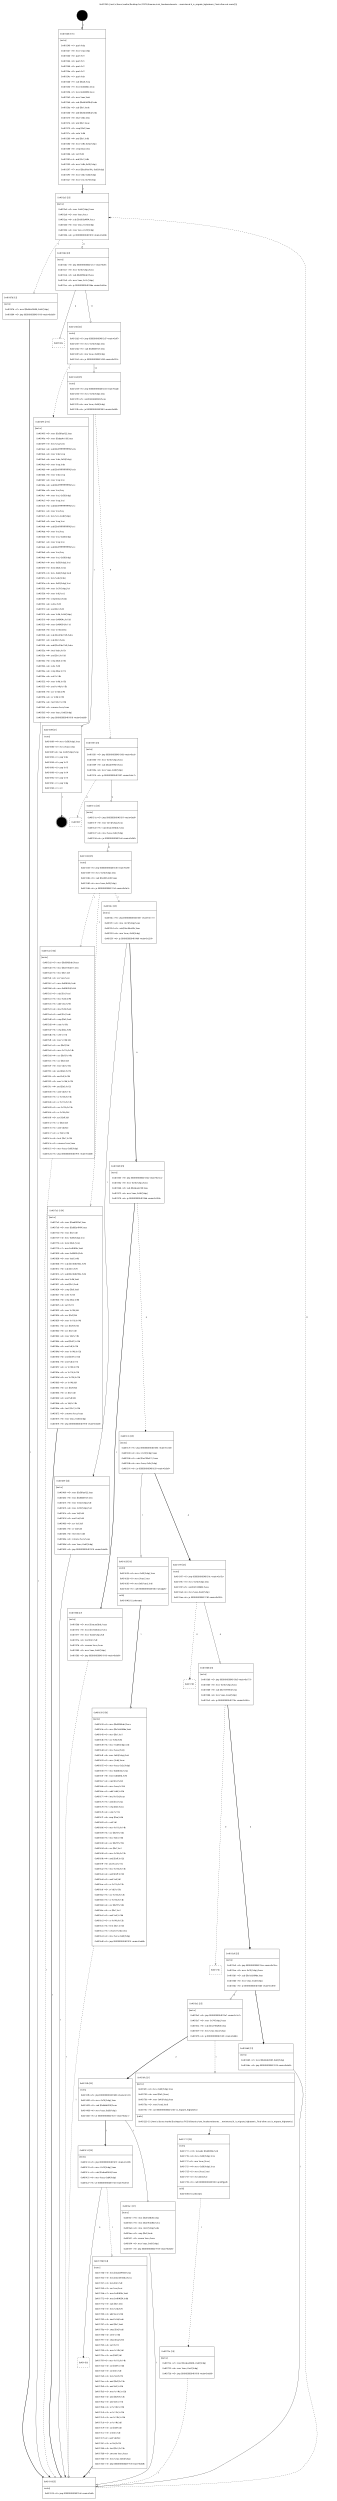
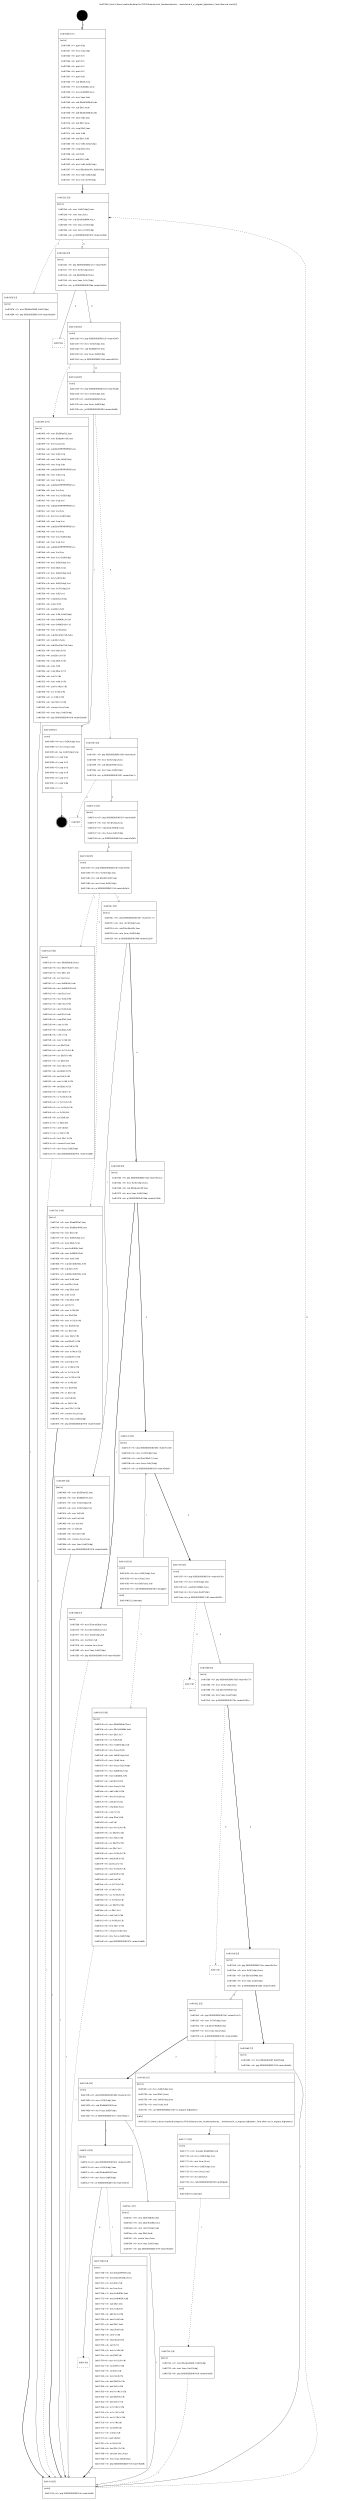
edge "0x401365 [25]" -> "0x40137e [25]": style dashed -> bold
edge "0x40137e [25]" -> "0x401629 [16]": reversed
edge "0x401629 [16]" -> "0x401639 [156]": style bold -> dashed
